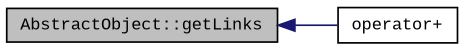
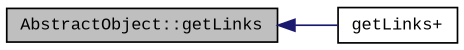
node "operator+": label "operator+" -> "getLinks+"
